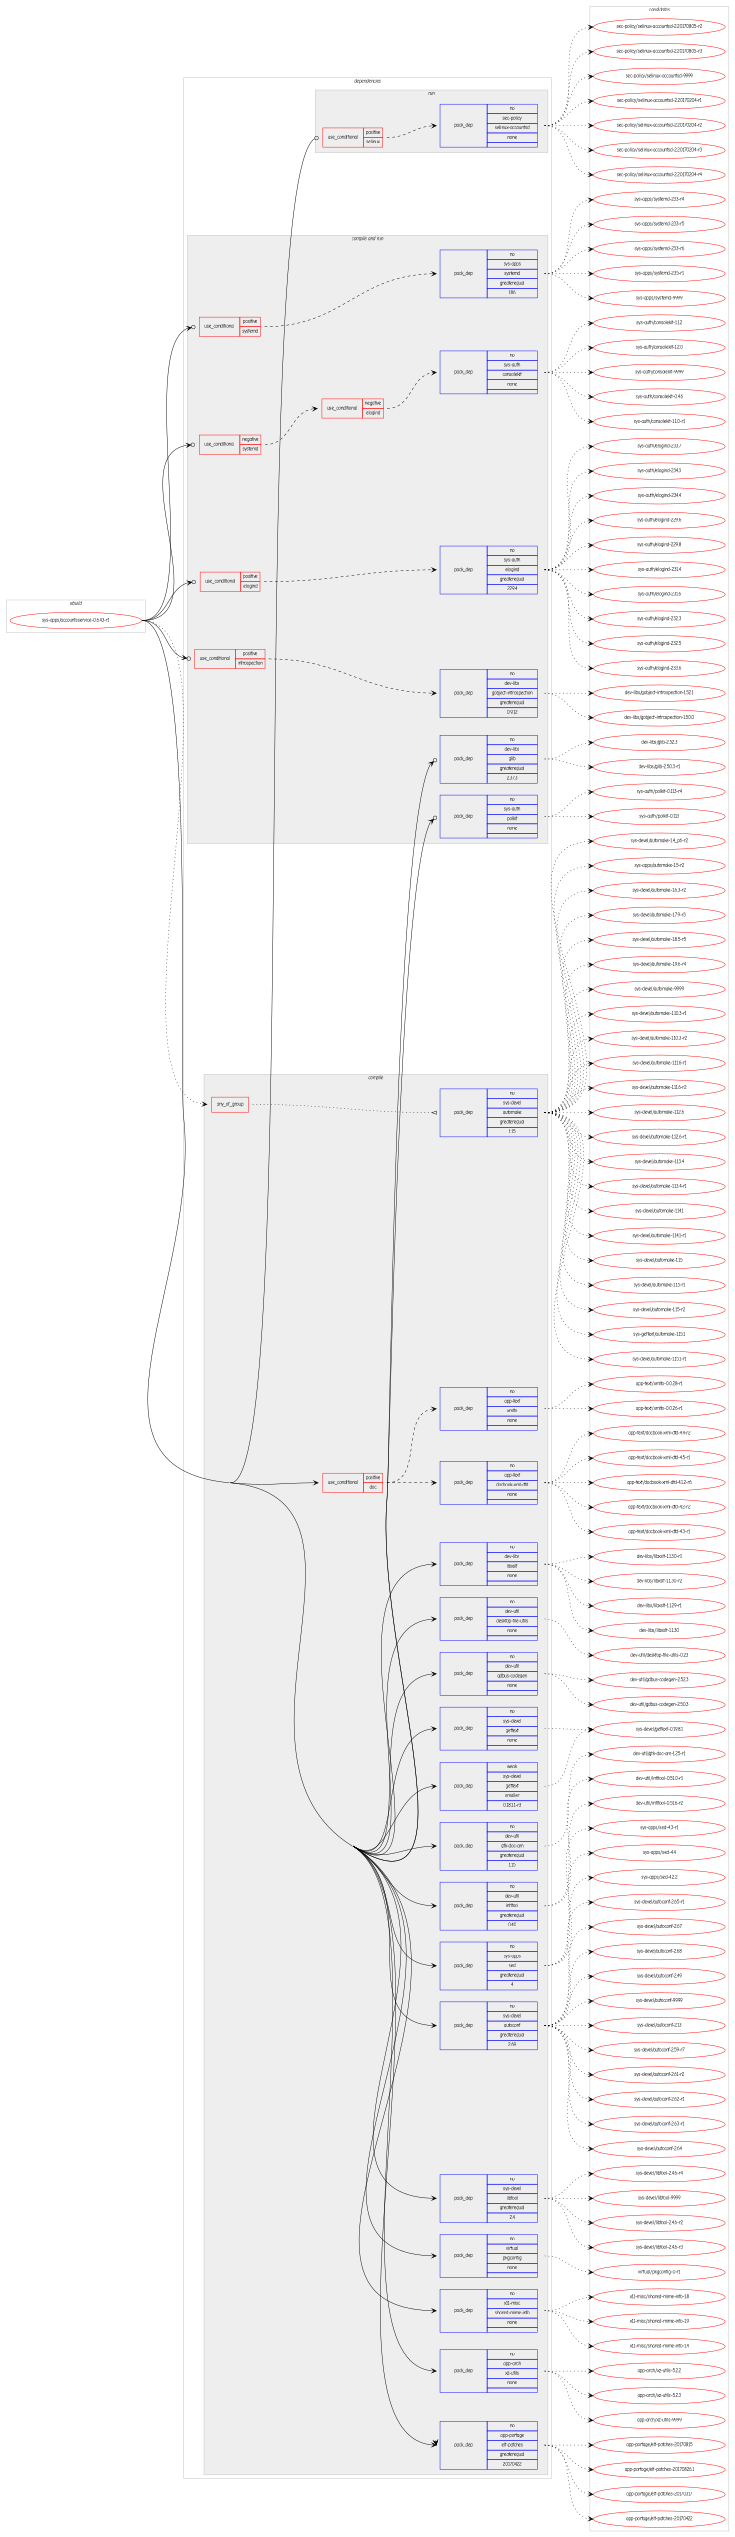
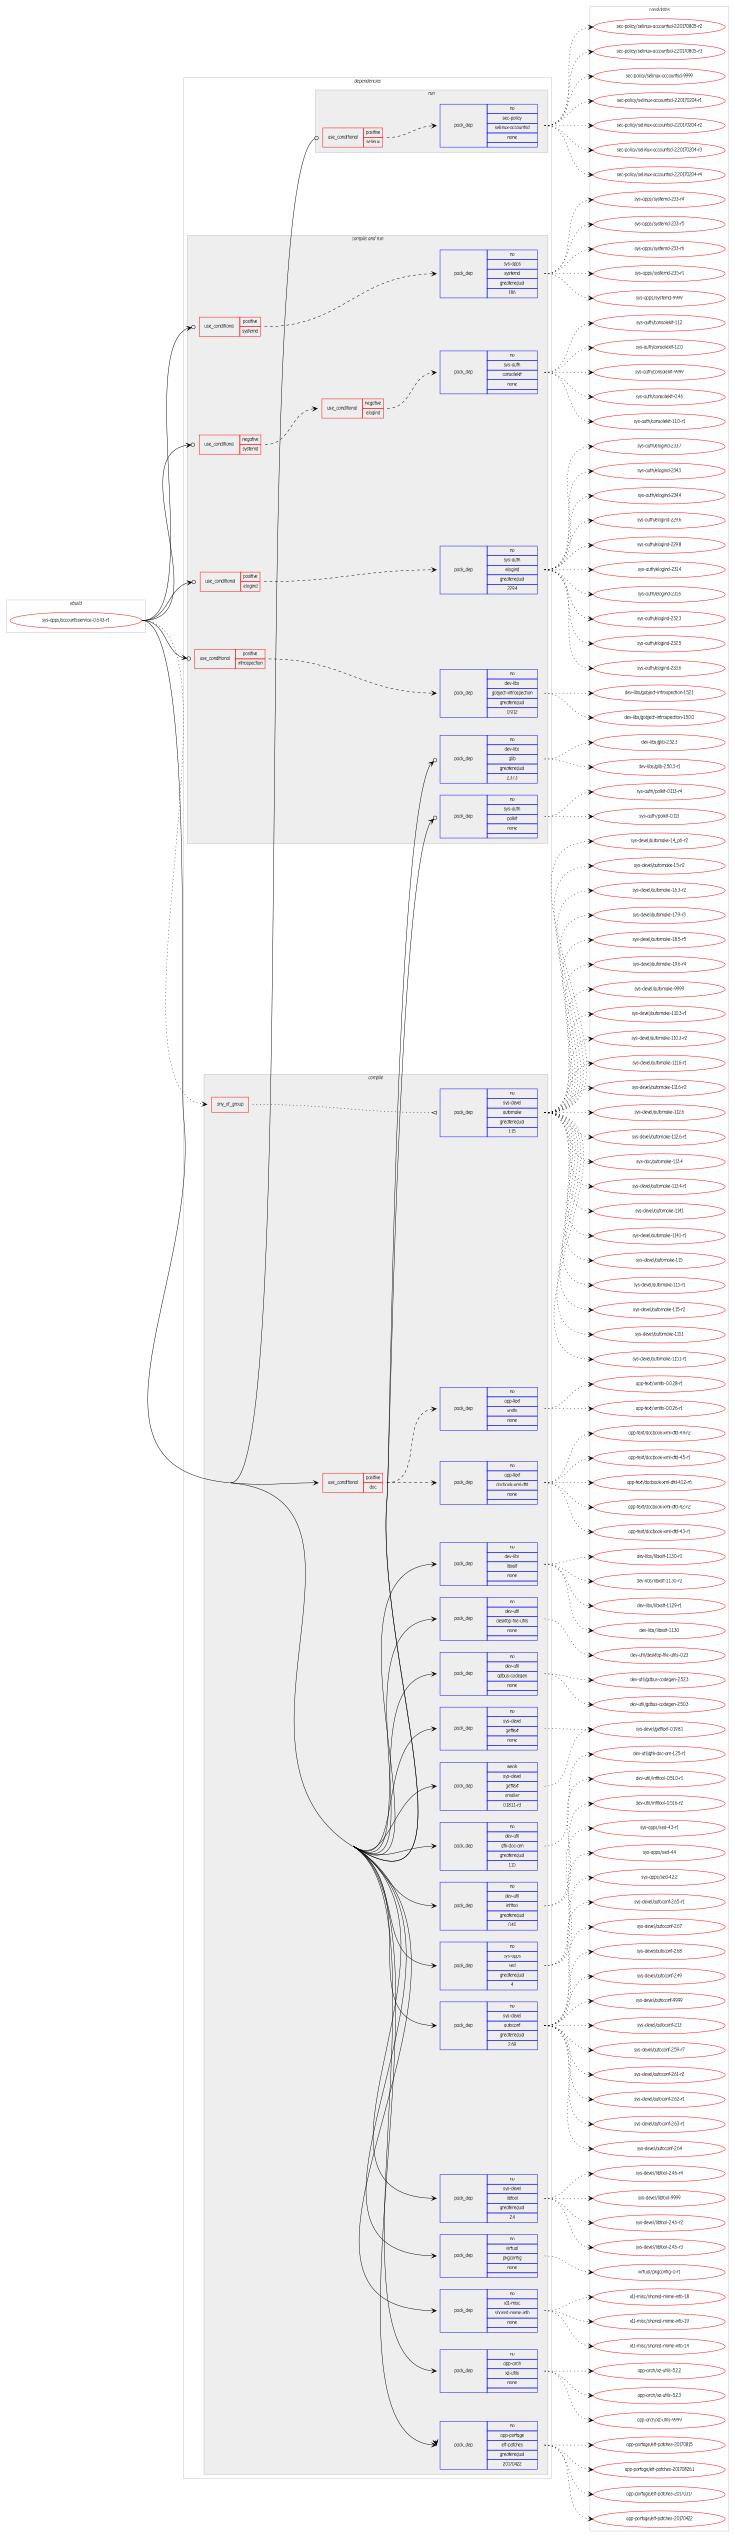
node "sys-apps/automake-1.5-r2": label "sys-apps/automake-1.5-r2" -> "sys-devel/automake-1.5-r2"
node "sys-devel/automake-1.13.4": label "sys-devel/automake-1.13.4" -> "sys-doc/automake-1.13.4"
node "sys-gettext/automake-1.15.1": label "sys-gettext/automake-1.15.1" -> "sys-devel/automake-1.15.1"
